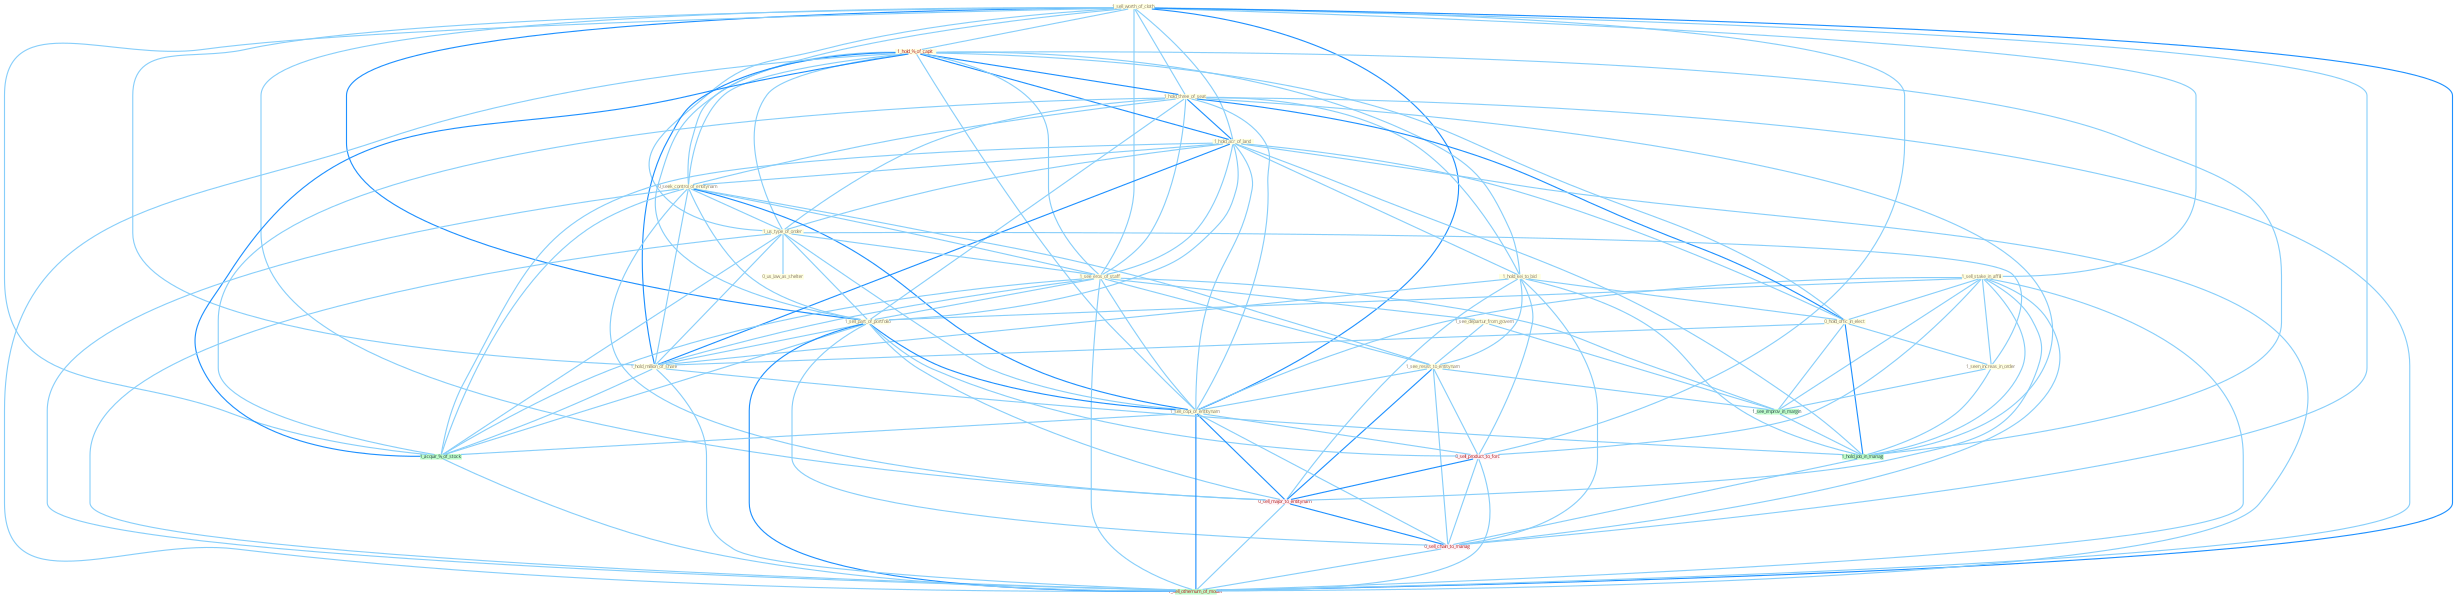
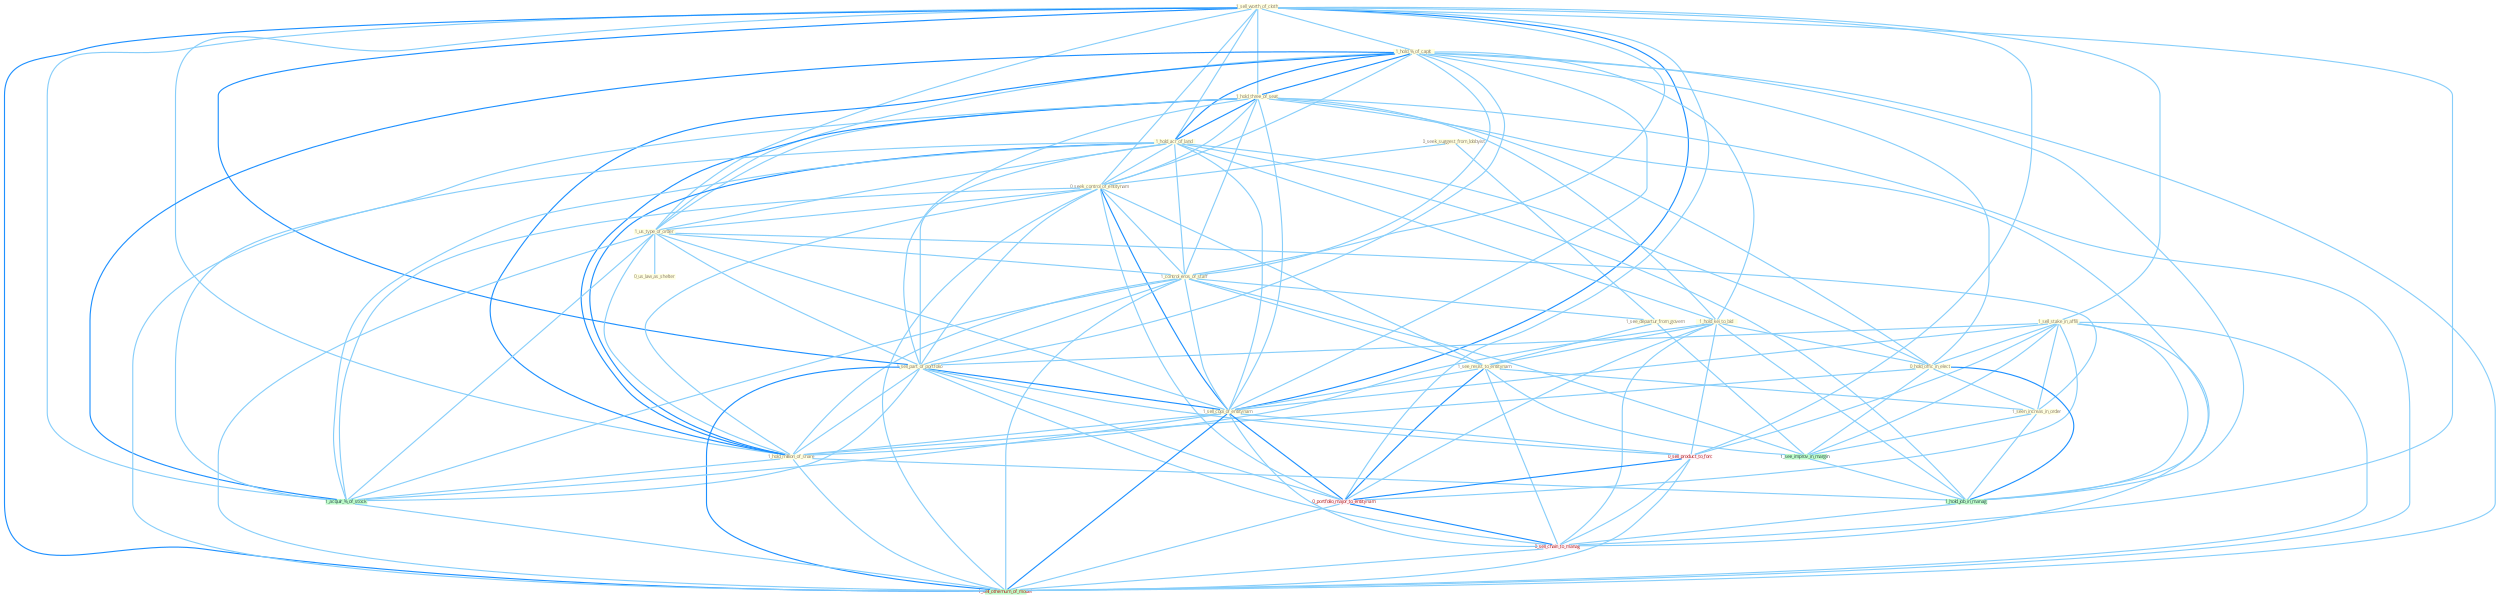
node "1_hold_%_of_capit": fontcolor #b22222 -> #8b7d6b
node "0_seek_suggest_from_lobbyist": added
edge "1_hold_three_of_seat" -- "1_hold_million_of_share": added
edge "1_hold_three_of_seat" -- "0_hold_offic_in_elect": color #1e90ff -> #87cefa
node "1_see_eros_of_staff": label "1_see_eros_of_staff" -> "1_control_eros_of_staff"
edge "1_see_resist_to_entitynam" -- "0_sell_product_to_forc": now "1_see_resist_to_entitynam" -- "1_seen_increas_in_order"
edge "1_sell_copi_of_entitynam" -- "1_hold_million_of_share": added
node "0_sell_major_to_entitynam": label "0_sell_major_to_entitynam" -> "0_portfolio_major_to_entitynam"
